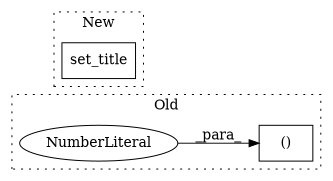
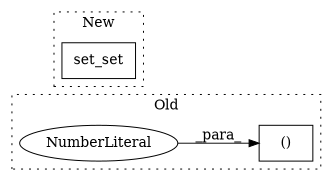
node "set_title": label "set_title" -> "set_set"
